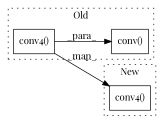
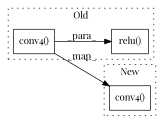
node "conv()": label "conv()" -> "relu()"
